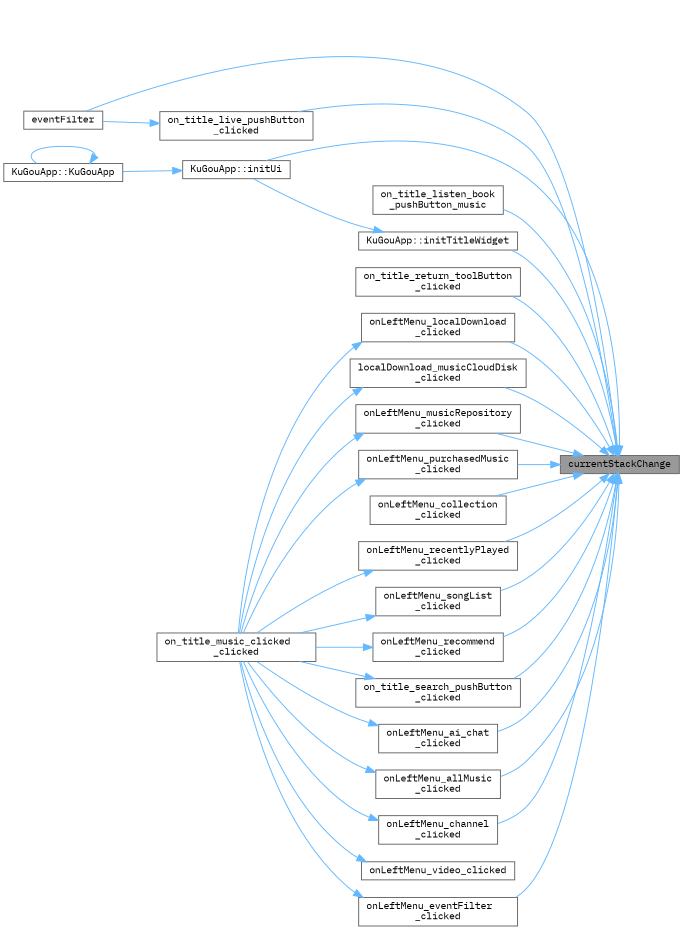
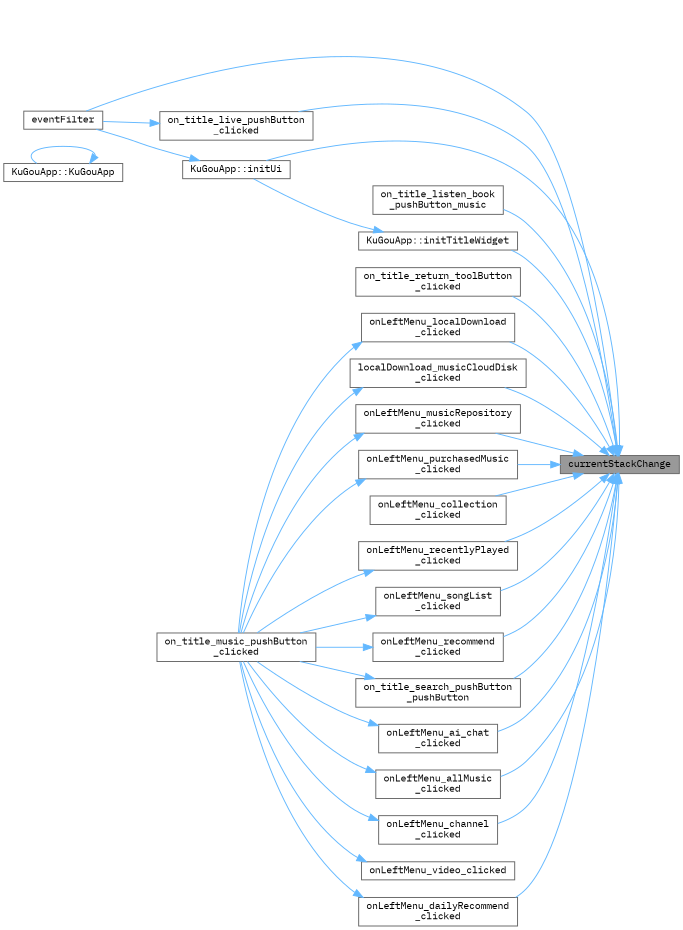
edge "KuGouApp::KuGouApp" -> "KuGouApp::initUi": now "eventFilter" -> "KuGouApp::initUi"
node "on_title_music_clicked _clicked": label "on_title_music_clicked _clicked" -> "on_title_music_pushButton _clicked"
node "on_title_search_pushButton _clicked": label "on_title_search_pushButton _clicked" -> "on_title_search_pushButton _pushButton"
node "onLeftMenu_eventFilter _clicked": label "onLeftMenu_eventFilter _clicked" -> "onLeftMenu_dailyRecommend _clicked"
